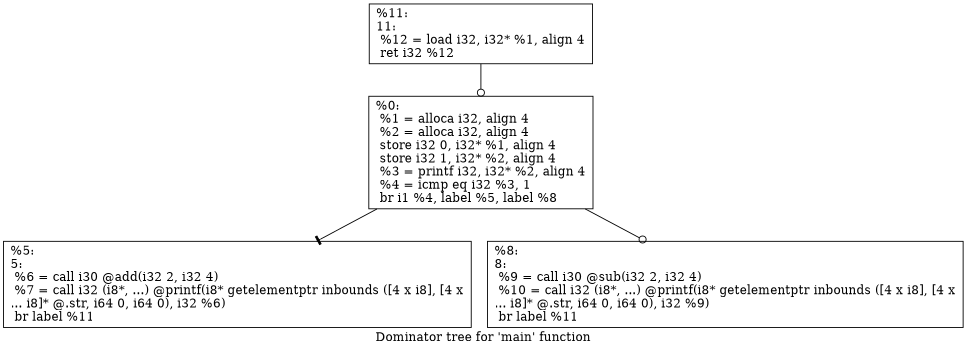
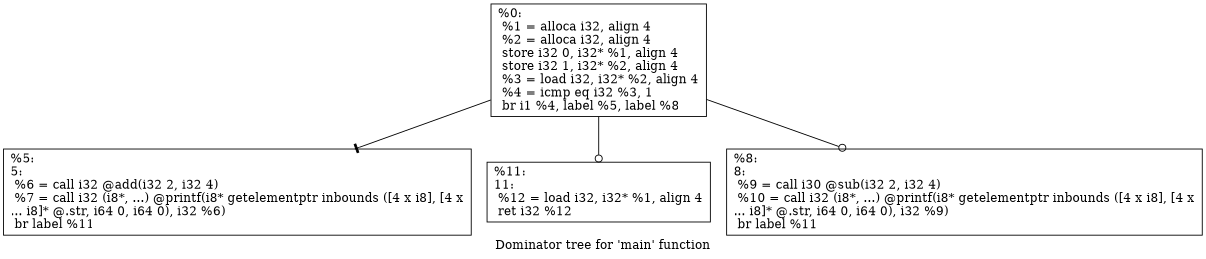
edge "%11:" -> "%0:": reversed
node "%0:": text "%3 = printf i32, i32* %2, align 4" -> "%3 = load i32, i32* %2, align 4"
node "%5:": text "%6 = call i30 @add(i32 2, i32 4)" -> "%6 = call i32 @add(i32 2, i32 4)"
